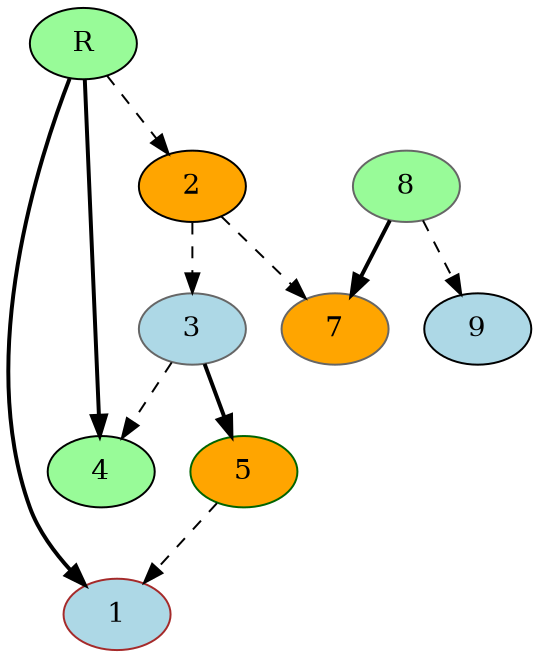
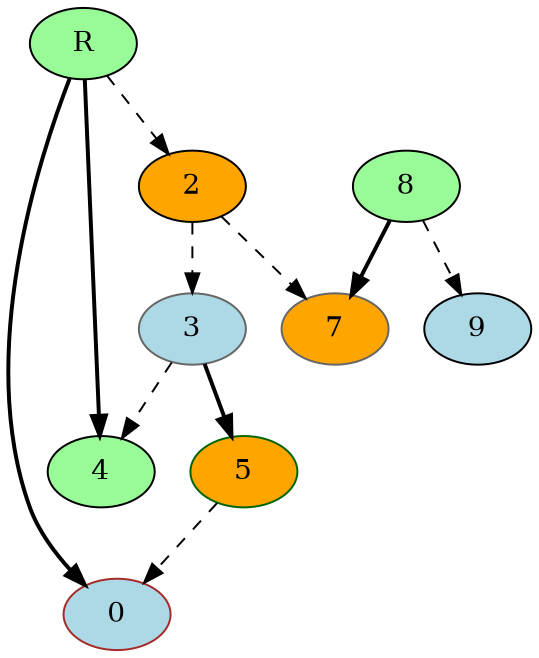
node "8": color gray40 -> black
node "1": label "1" -> "0"
